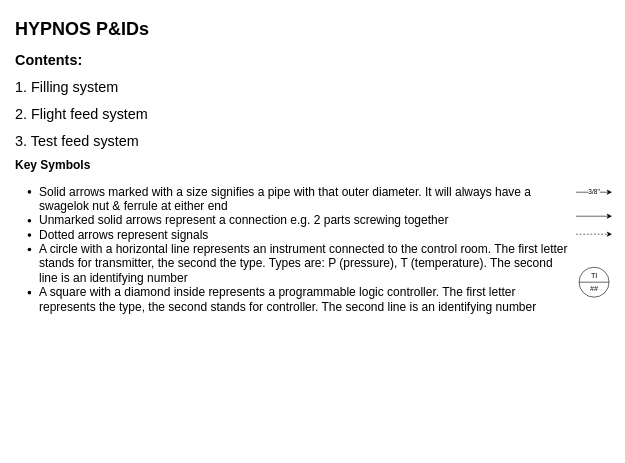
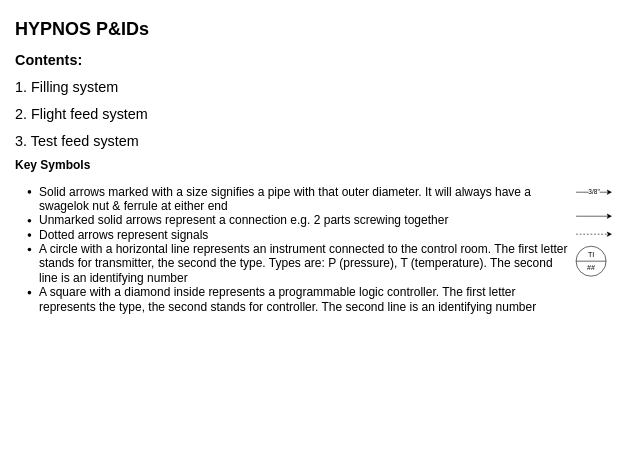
node "TI ##": moved (594, 282) -> (591, 261)
